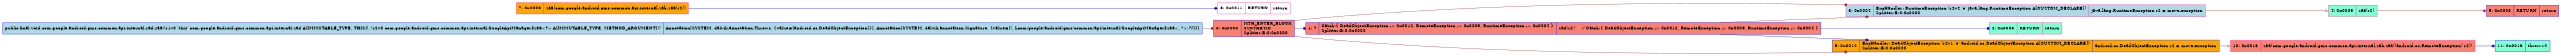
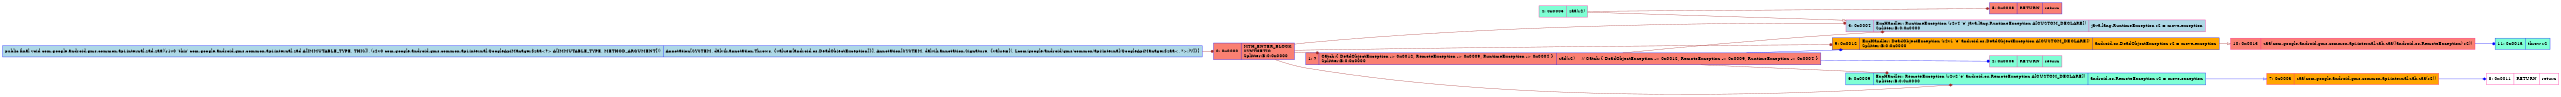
edge "3: 0x0004" -> "4: 0x0005": reversed
edge "0: 0x0000" -> "1: ?": color blue -> brown
edge "10: 0x0013" -> "11: 0x001a": arrowhead diamond -> dot
node "6: 0x0009": added
